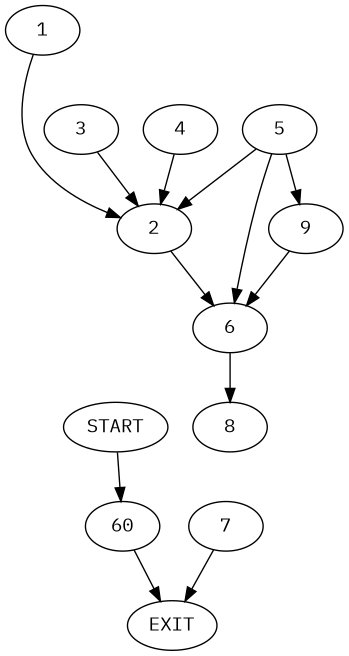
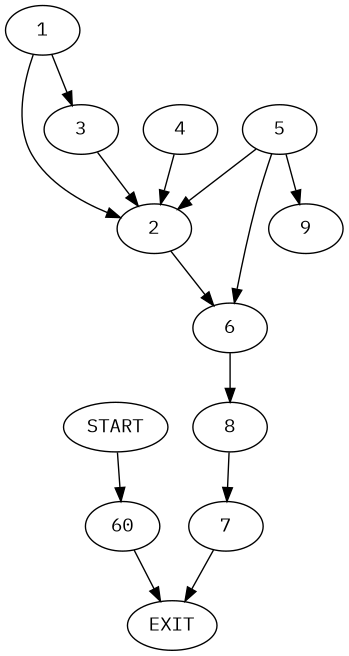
edge "1" -> "3": added
edge "9" -> "6": removed
edge "8" -> "7": added
